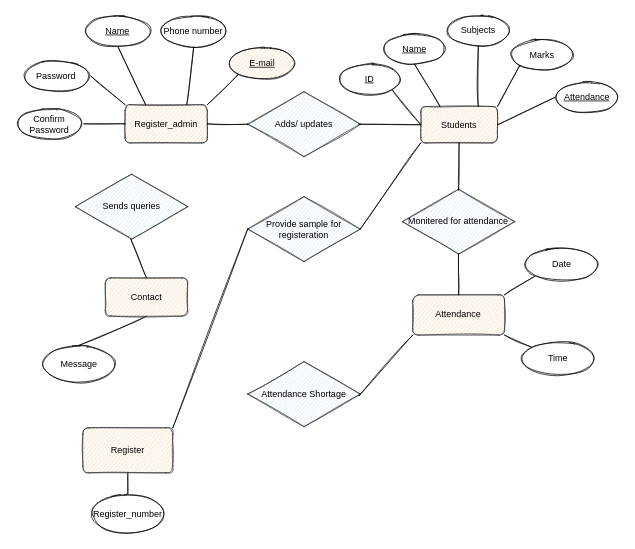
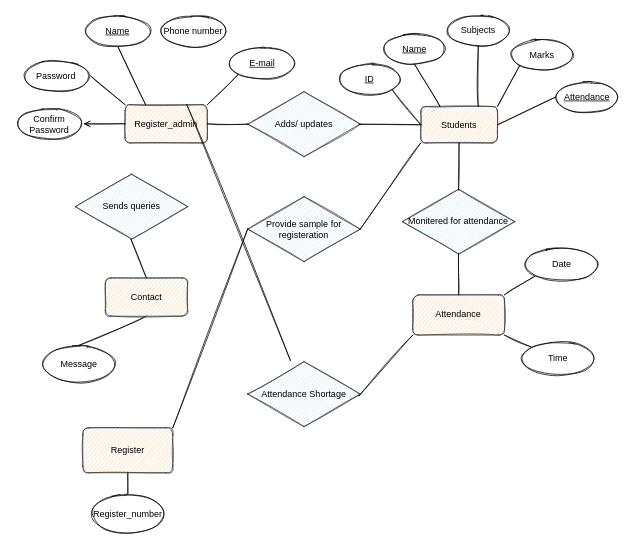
node "E-mail": fillcolor #ffcc99 -> #ffffff
edge "Phone number" -- "Register_admin": now "Attendance Shortage" -- "Register_admin"
edge "Confirm Password" -- "Register_admin": arrowhead none -> open
